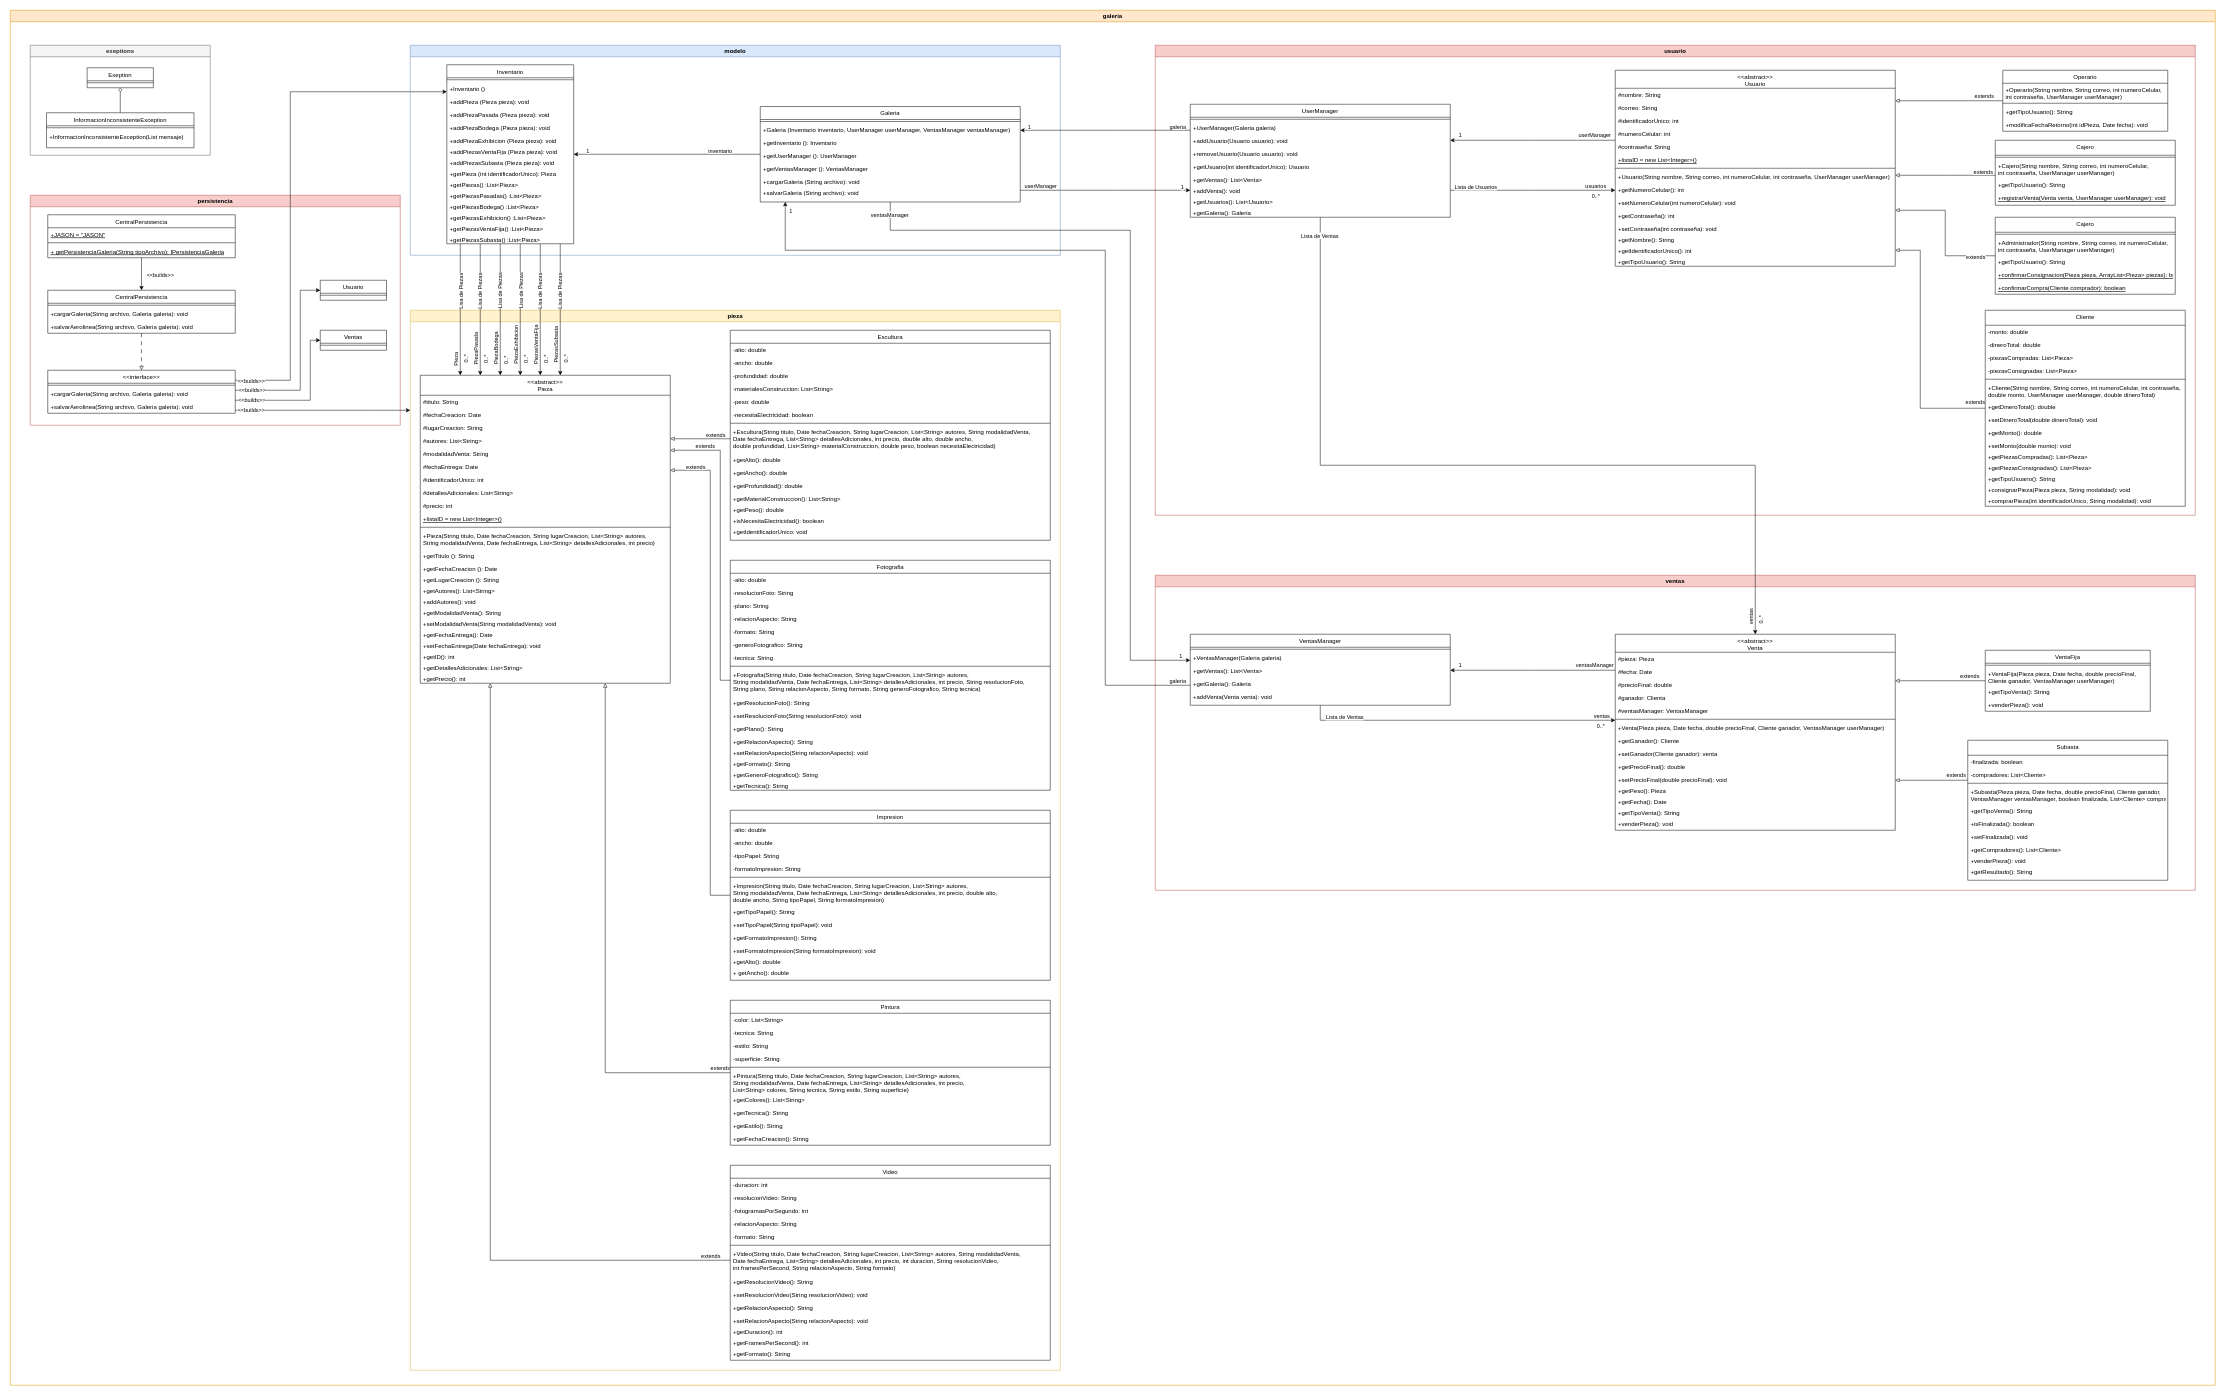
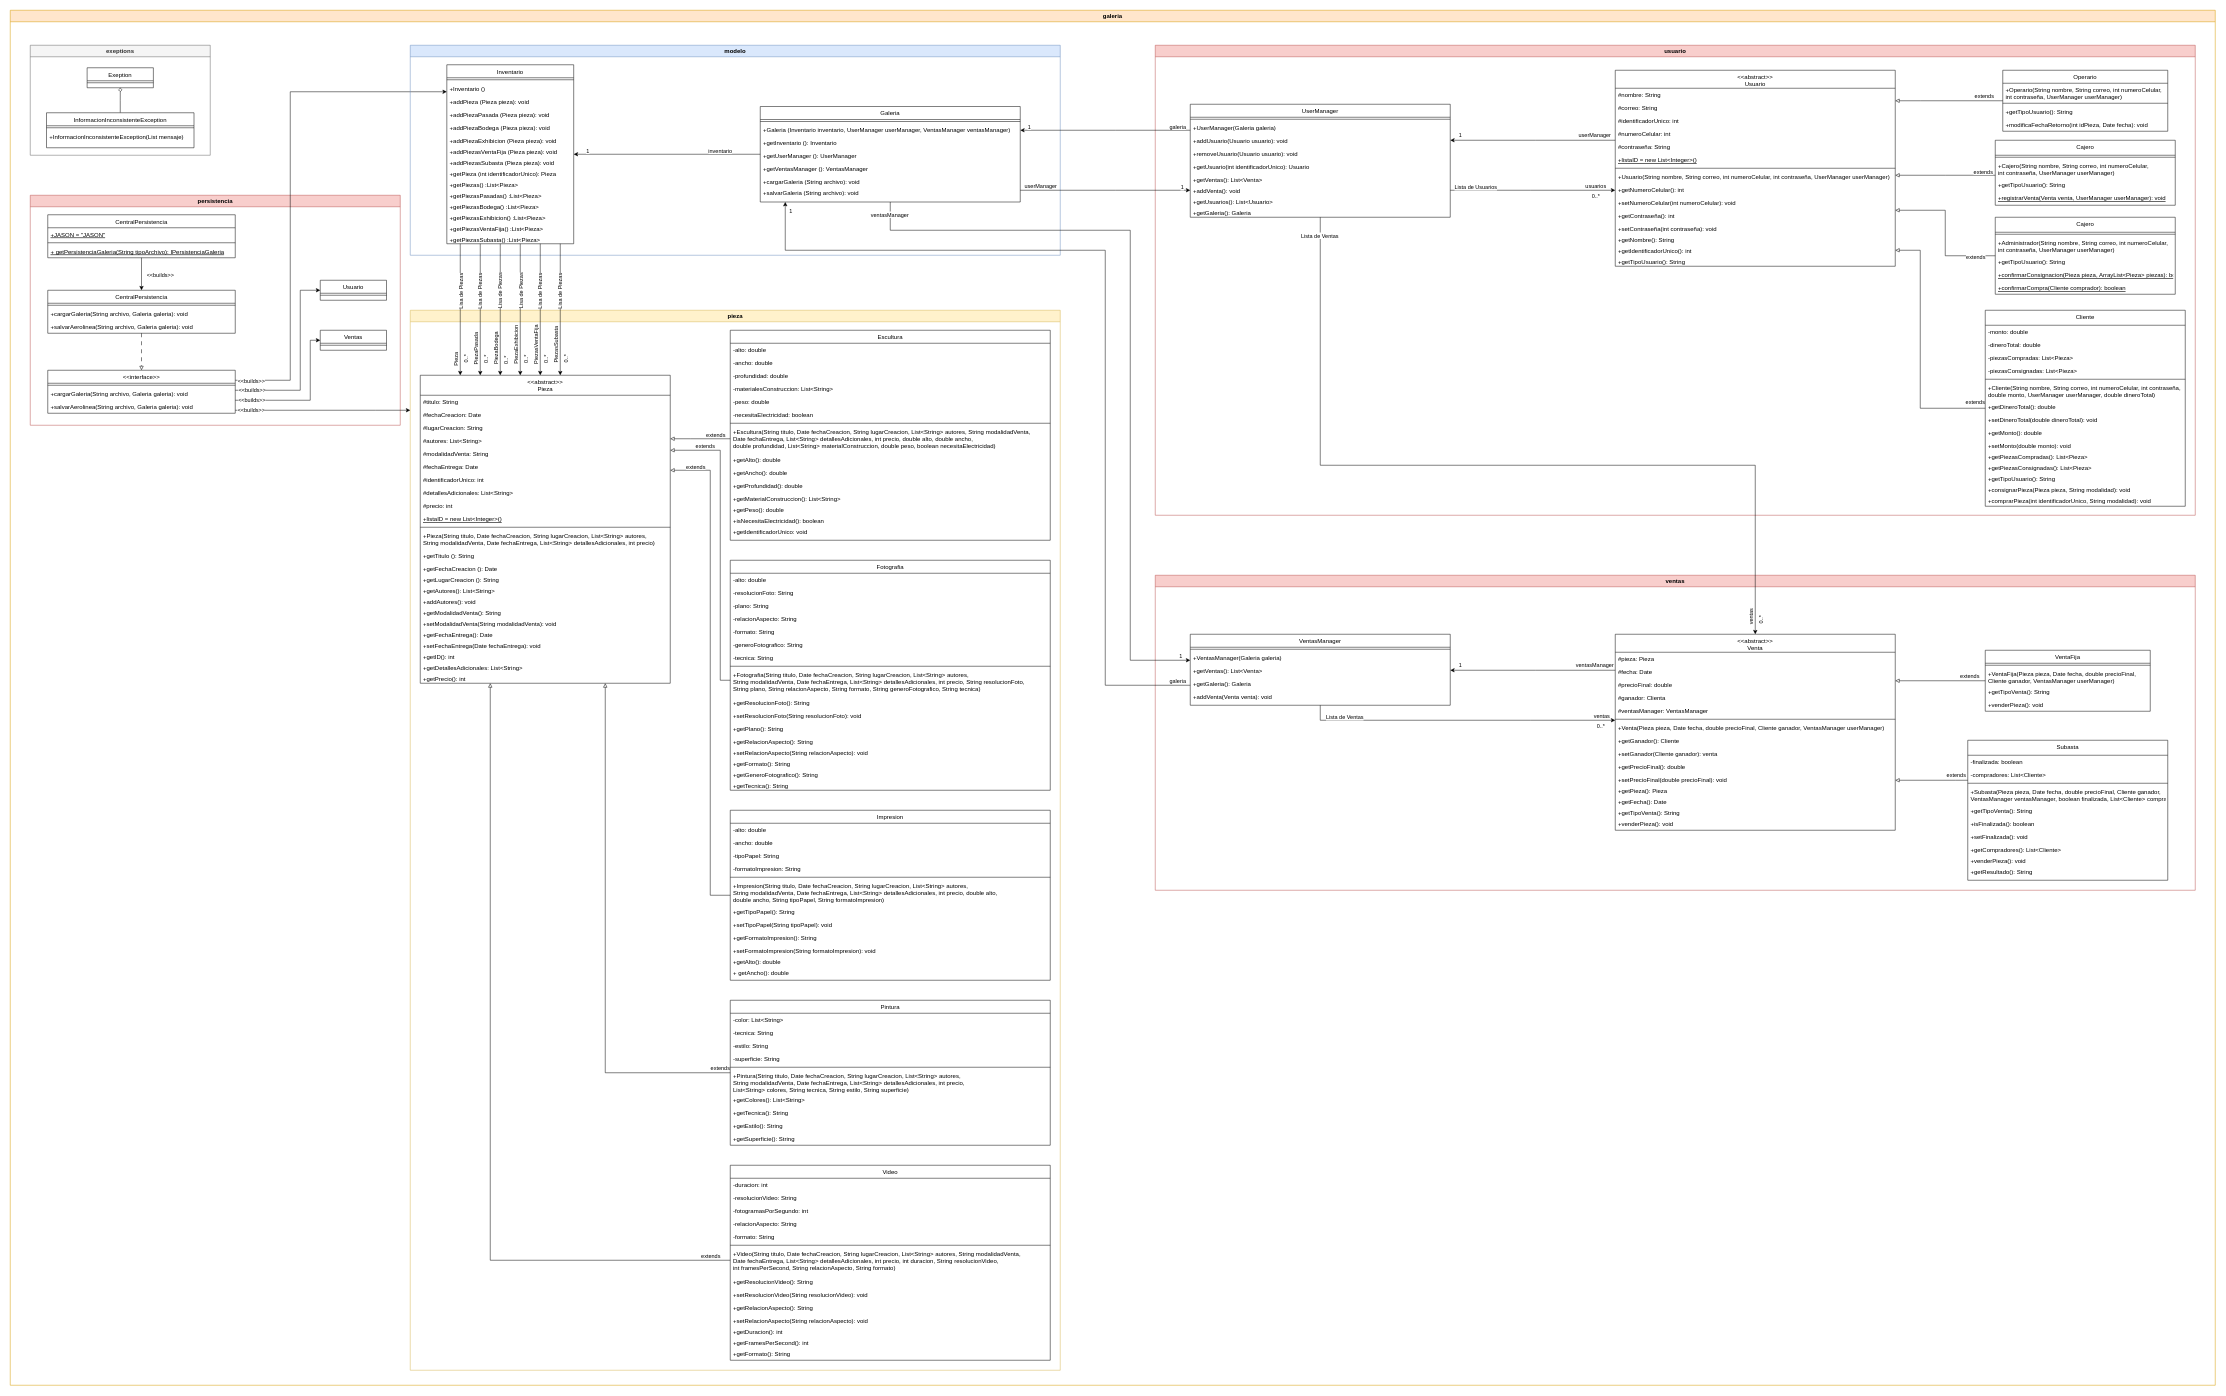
node "+getPeso(): Pieza": label "+getPeso(): Pieza" -> "+getPieza(): Pieza"
node "+getFechaCreacion(): String": label "+getFechaCreacion(): String" -> "+getSuperficie(): String"
